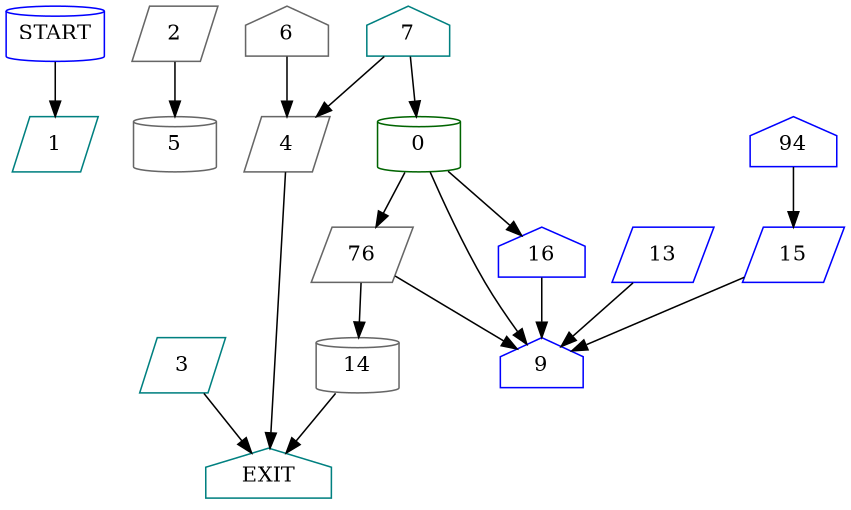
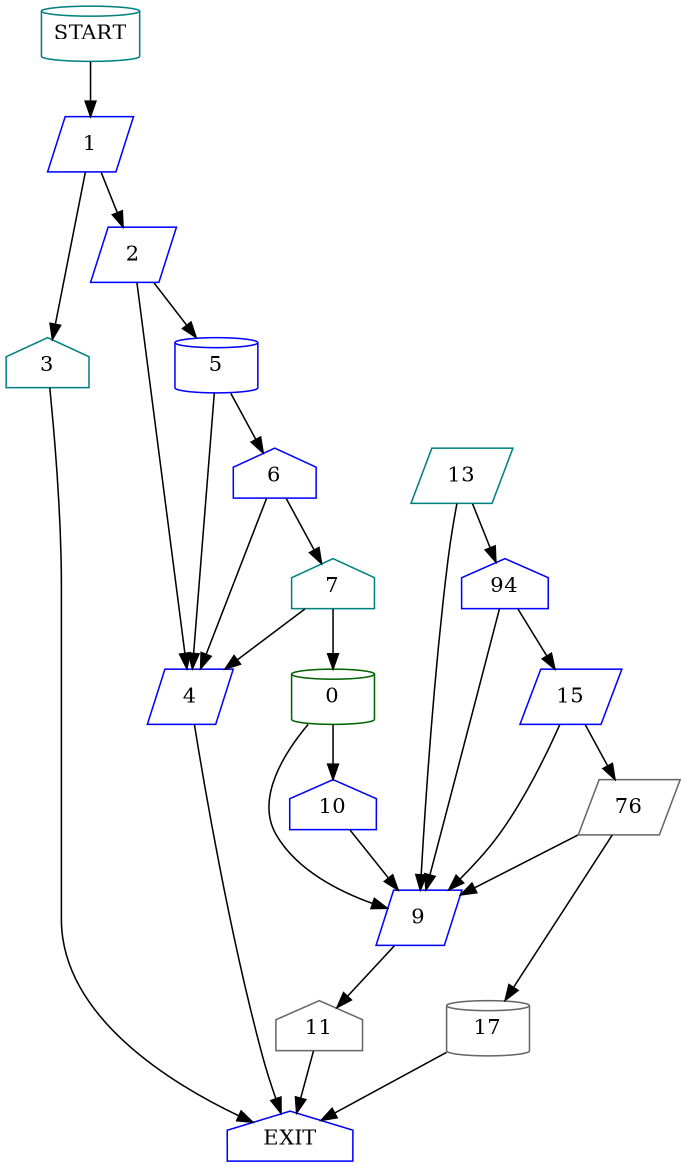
node "START": color blue -> teal
node "2": color gray40 -> blue
node "6": color gray40 -> blue
node "1": color teal -> blue
node "5": color gray40 -> blue
node "4": color gray40 -> blue
edge "1" -> "2": added
edge "0" -> "76": now "15" -> "76"
edge "1" -> "3": added
node "16": label "16" -> "10"
node "13": color blue -> teal
node "3": shape parallelogram -> house
node "14": label "14" -> "17"
node "9": shape house -> parallelogram
edge "5" -> "6": added
edge "2" -> "4": added
node "EXIT": color teal -> blue
edge "5" -> "4": added
edge "6" -> "7": added
edge "13" -> "94": added
edge "94" -> "9": added
node "11": added
